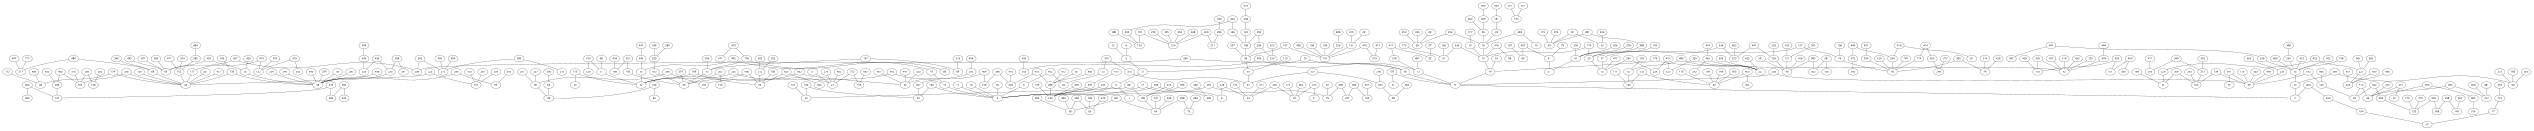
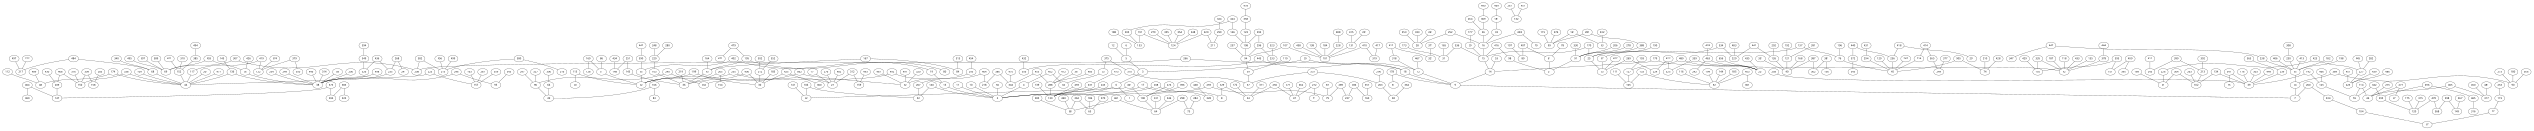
edge "98" -- "21": added
edge "258" -- "9": removed
